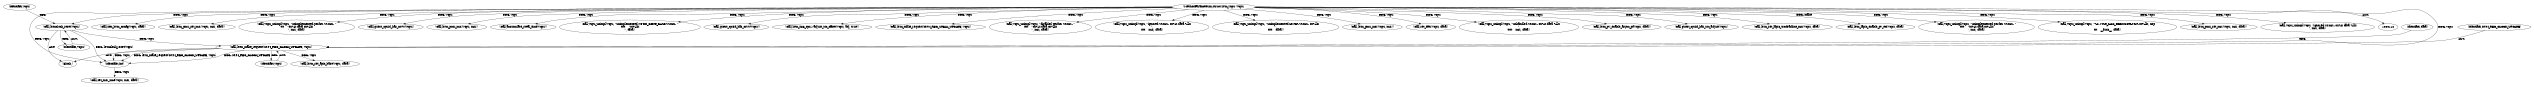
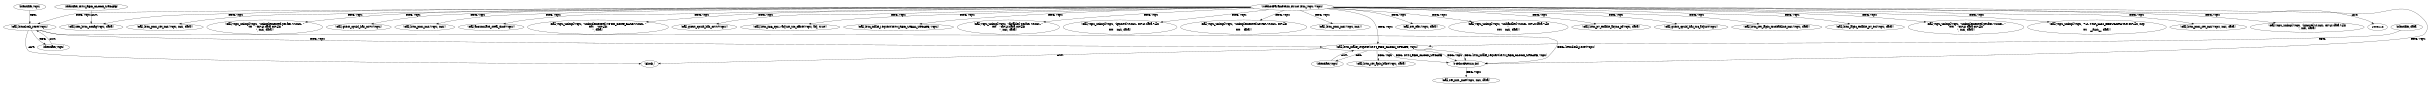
edge "(MethodParameterIn,struct kvm_vcpu *vcpu)" -> "(Call,kvm_lapic_enable_pv_eoi(vcpu, data))": label "DDG: make" -> "DDG: vcpu"
edge "(Identifier,KVM_REQ_CLOCK_UPDATE)" -> "(Call,kvm_make_request(KVM_REQ_CLOCK_UPDATE, vcpu))": now "(Identifier,KVM_REQ_CLOCK_UPDATE)" -> "(Call,xen_hvm_config(vcpu, data))"
node "(Identifier,int)": label "(Identifier,int)" -> "(MethodReturn,int)"
